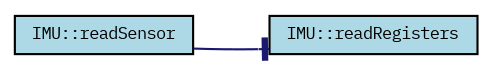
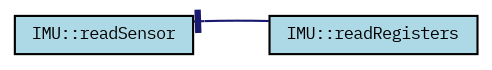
edge "IMU::readSensor" -> "IMU::readRegisters": reversed
